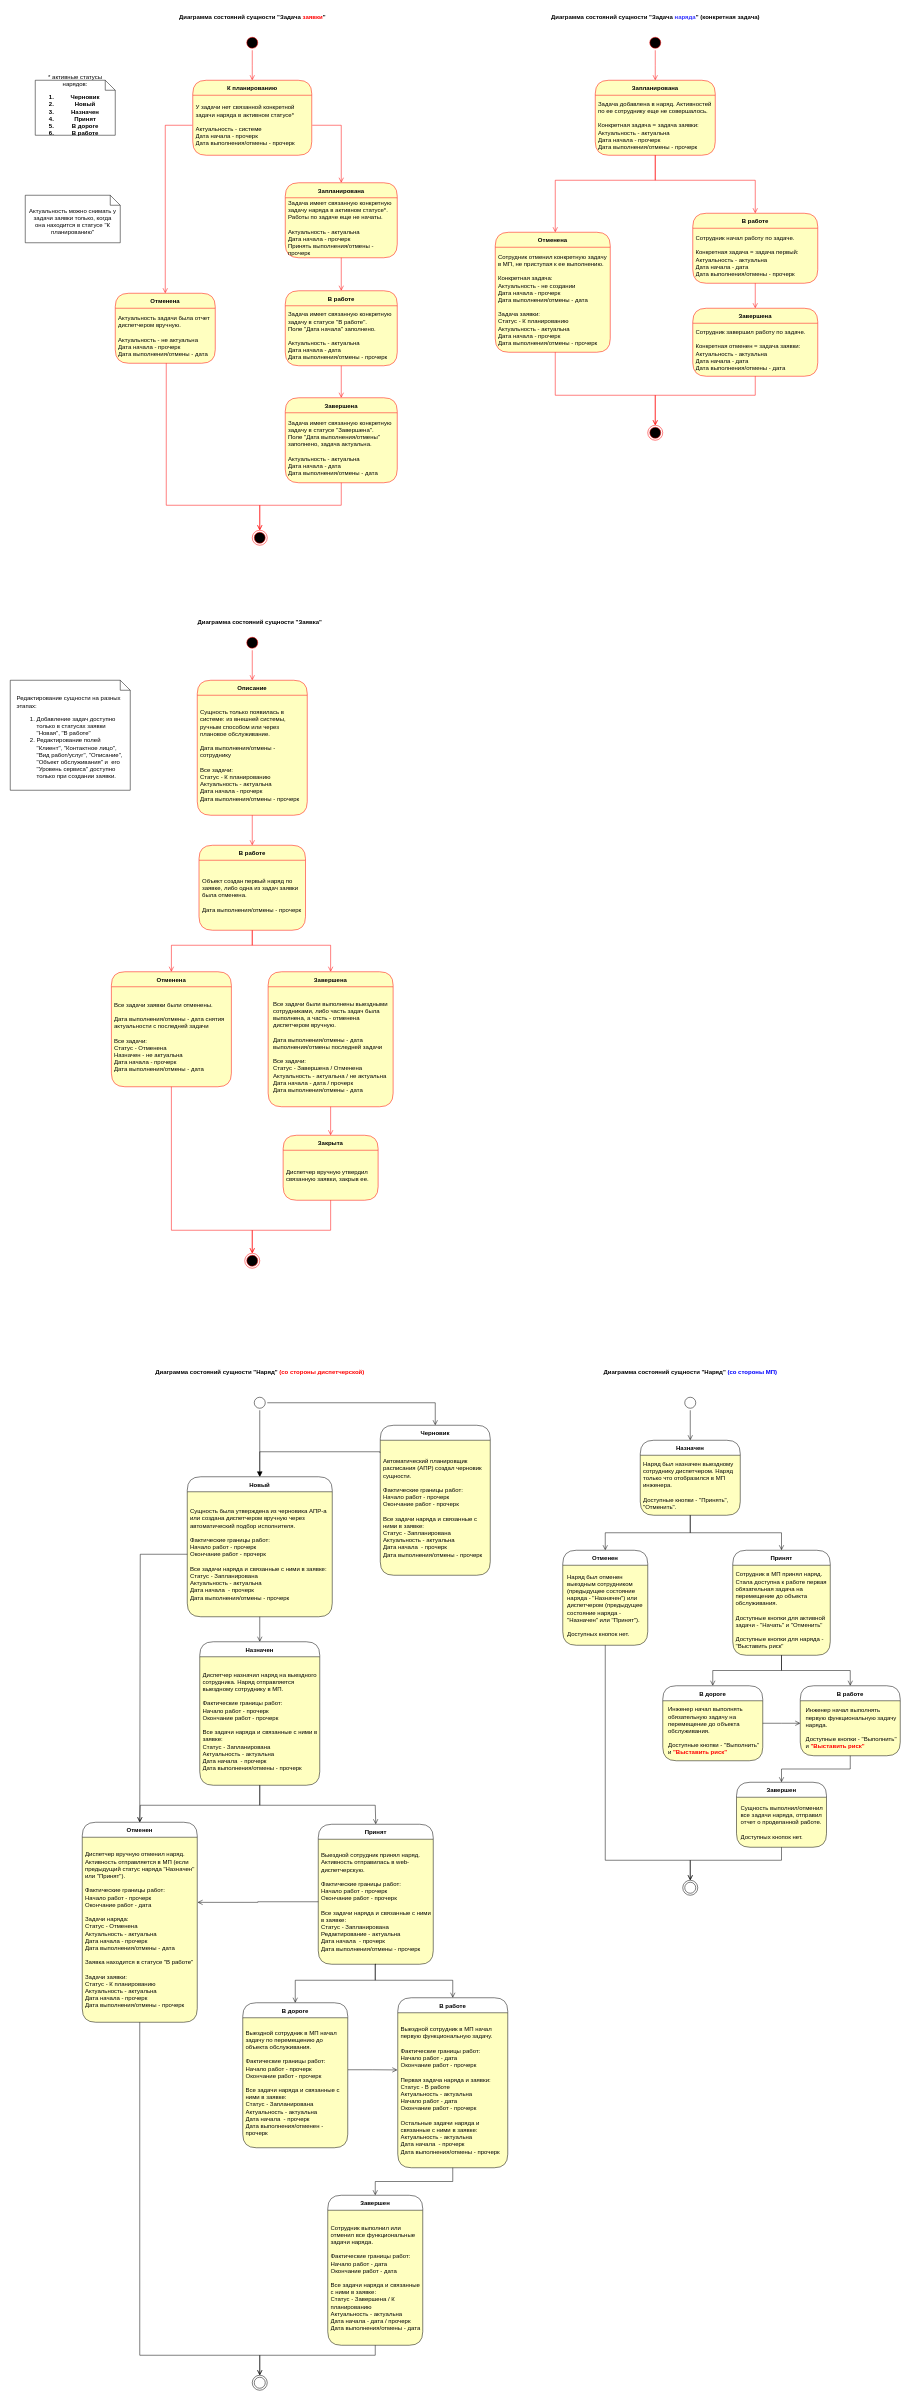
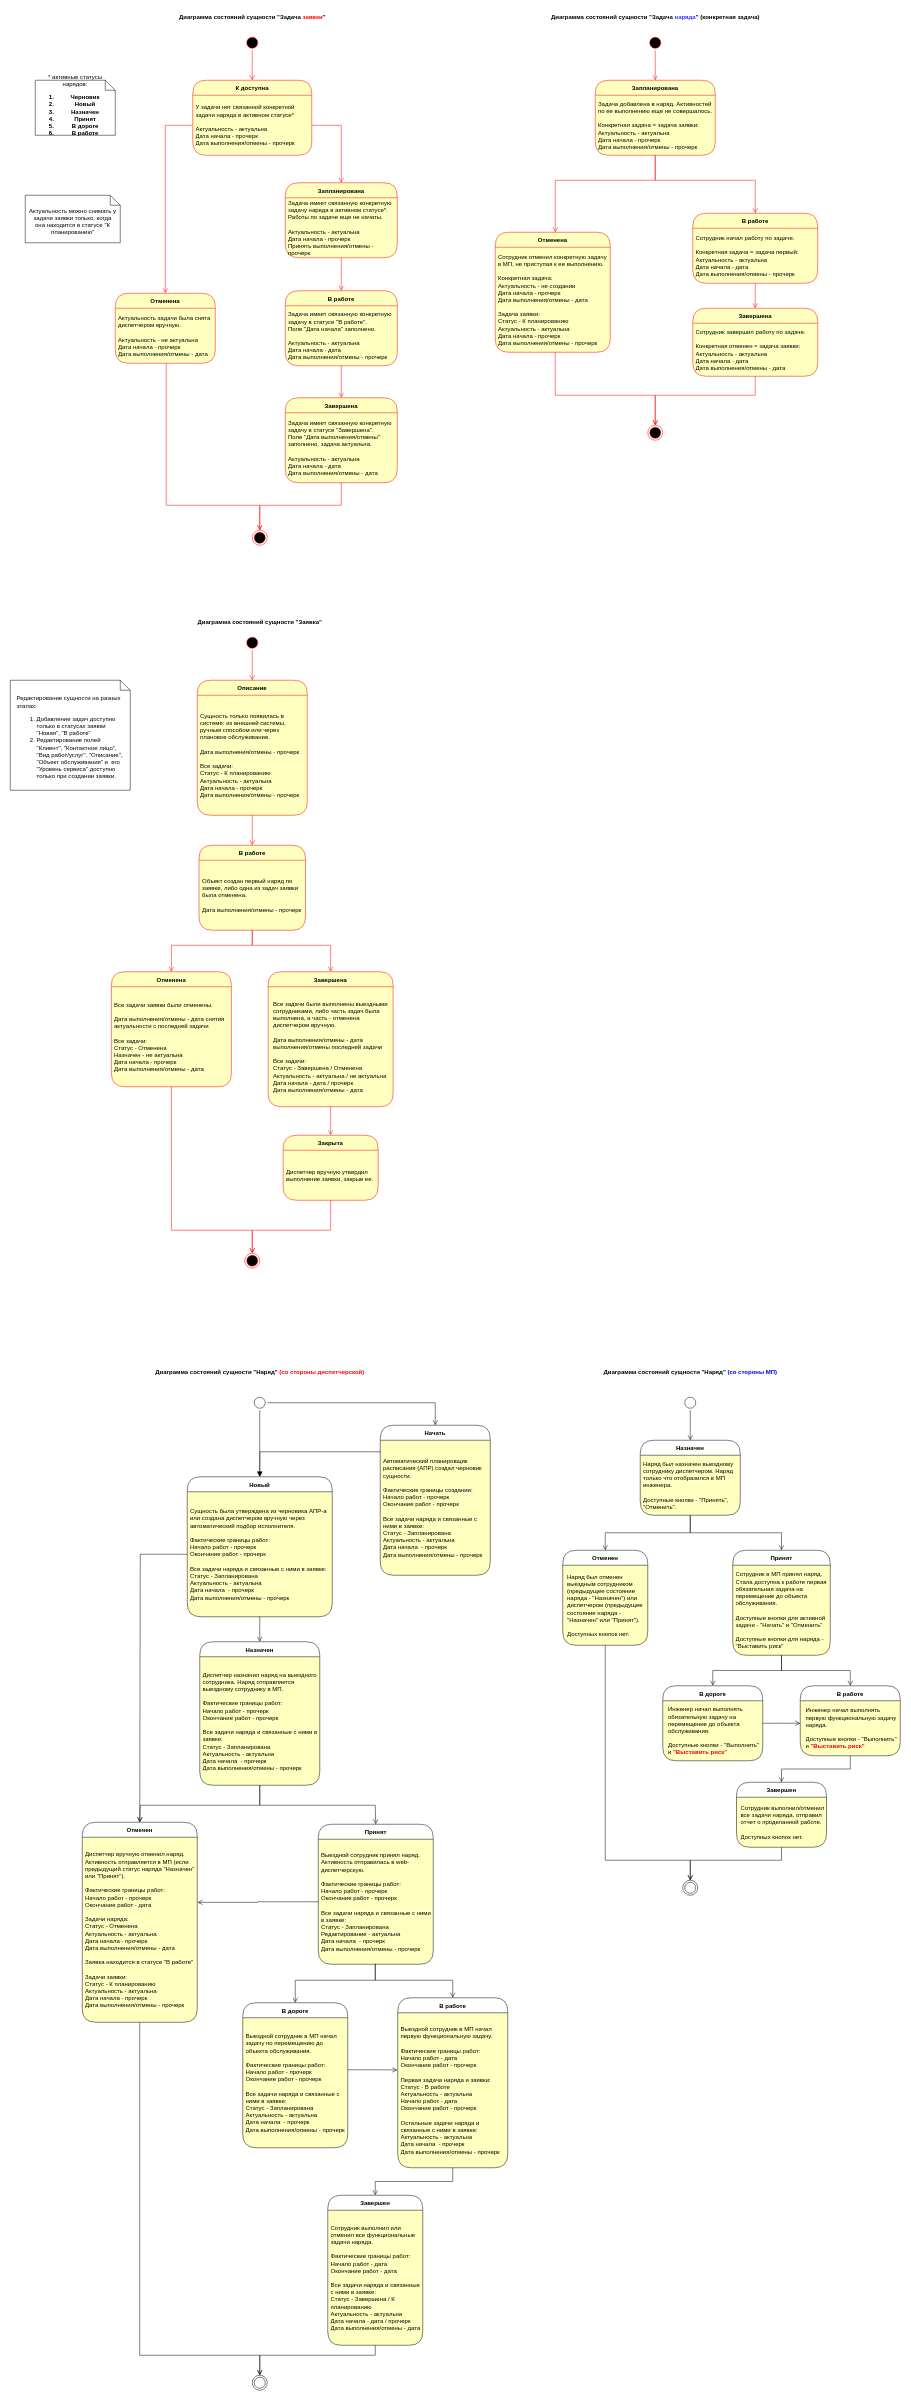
node "К планированию": label "К планированию" -> "К доступна"
node "У задачи нет связанной конкретной задачи наряда в активном статусе* Актуальность - системе Дата начала - прочерк Дата выполнения/отмены - прочерк": label "У задачи нет связанной конкретной задачи наряда в активном статусе* Актуальность - системе Дата начала - прочерк Дата выполнения/отмены - прочерк" -> "У задачи нет связанной конкретной задачи наряда в активном статусе* Актуальность - актуальна Дата начала - прочерк Дата выполнения/отмены - прочерк"
node "Задача добавлена в наряд. Активностей по ее сотруднику еще не совершалось. Конкретная задача = задача заявки: Актуальность - актуальна Дата начала - прочерк Дата выполнения/отмены - прочерк": label "Задача добавлена в наряд. Активностей по ее сотруднику еще не совершалось. Конкретная задача = задача заявки: Актуальность - актуальна Дата начала - прочерк Дата выполнения/отмены - прочерк" -> "Задача добавлена в наряд. Активностей по ее выполнению еще не совершалось. Конкретная задача = задача заявки: Актуальность - актуальна Дата начала - прочерк Дата выполнения/отмены - прочерк"
node "Актуальность задачи была отчет диспетчером вручную. Актуальность - не актуальна Дата начала - прочерк Дата выполнения/отмены - дата": label "Актуальность задачи была отчет диспетчером вручную. Актуальность - не актуальна Дата начала - прочерк Дата выполнения/отмены - дата" -> "Актуальность задачи была снята диспетчером вручную. Актуальность - не актуальна Дата начала - прочерк Дата выполнения/отмены - дата"
node "Сущность только появилась в системе: из внешней системы, ручным способом или через плановое обслуживание. Дата выполнения/отмены - сотруднику Все задачи: Статус - К планированию Актуальность - актуальна Дата начала - прочерк Дата выполнения/отмены - прочерк": label "Сущность только появилась в системе: из внешней системы, ручным способом или через плановое обслуживание. Дата выполнения/отмены - сотруднику Все задачи: Статус - К планированию Актуальность - актуальна Дата начала - прочерк Дата выполнения/отмены - прочерк" -> "Сущность только появилась в системе: из внешней системы, ручным способом или через плановое обслуживание. Дата выполнения/отмены - прочерк Все задачи: Статус - К планированию Актуальность - актуальна Дата начала - прочерк Дата выполнения/отмены - прочерк"
node "Диспетчер вручную утвердил связанную заявки, закрыв ее.": label "Диспетчер вручную утвердил связанную заявки, закрыв ее." -> "Диспетчер вручную утвердил выполнение заявки, закрыв ее."
node "Черновик": label "Черновик" -> "Начать"
node "Автоматический планировщик расписания (АПР) создал черновик сущности. Фактические границы работ: Начало работ - прочерк Окончание работ - прочерк Все задачи наряда и связанные с ними в заявке: Статус - Запланирована Актуальность - актуальна Дата начала - прочерк Дата выполнения/отмены - прочерк": label "Автоматический планировщик расписания (АПР) создал черновик сущности. Фактические границы работ: Начало работ - прочерк Окончание работ - прочерк Все задачи наряда и связанные с ними в заявке: Статус - Запланирована Актуальность - актуальна Дата начала - прочерк Дата выполнения/отмены - прочерк" -> "Автоматический планировщик расписания (АПР) создал черновик сущности. Фактические границы создании: Начало работ - прочерк Окончание работ - прочерк Все задачи наряда и связанные с ними в заявке: Статус - Запланирована Актуальность - актуальна Дата начала - прочерк Дата выполнения/отмены - прочерк"
node "Сущность выполнил/отменил все задачи наряда, отправил отчет о проделанной работе. Доступных кнопок нет.": label "Сущность выполнил/отменил все задачи наряда, отправил отчет о проделанной работе. Доступных кнопок нет." -> "Сотрудник выполнил/отменил все задачи наряда, отправил отчет о проделанной работе. Доступных кнопок нет."
node "Выездной сотрудник в МП начал задачу по перемещению до объекта обслуживания. Фактические границы работ: Начало работ - прочерк Окончание работ - прочерк Все задачи наряда и связанные с ними в заявке: Статус - ЗапланированаАктуальность - актуальнаДата начала - прочеркДата выполнения/отменен - прочерк": label "Выездной сотрудник в МП начал задачу по перемещению до объекта обслуживания. Фактические границы работ: Начало работ - прочерк Окончание работ - прочерк Все задачи наряда и связанные с ними в заявке: Статус - ЗапланированаАктуальность - актуальнаДата начала - прочеркДата выполнения/отменен - прочерк" -> "Выездной сотрудник в МП начал задачу по перемещению до объекта обслуживания. Фактические границы работ: Начало работ - прочерк Окончание работ - прочерк Все задачи наряда и связанные с ними в заявке: Статус - ЗапланированаАктуальность - актуальнаДата начала - прочеркДата выполнения/отмены - прочерк"
